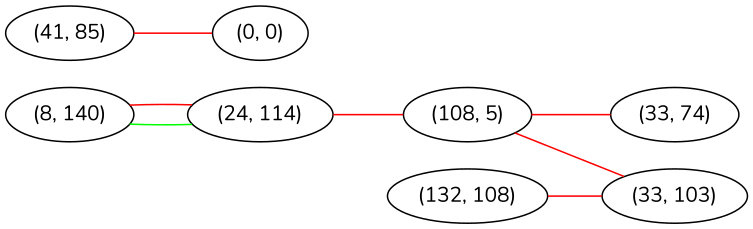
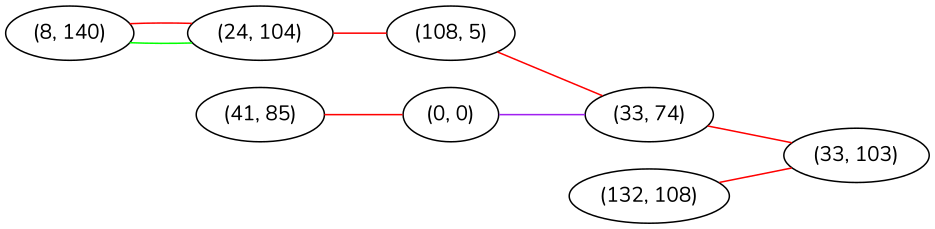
node "(24, 114)": label "(24, 114)" -> "(24, 104)"
edge "(0, 0)" -- "(33, 74)": added
edge "(108, 5)" -- "(33, 103)": now "(33, 74)" -- "(33, 103)"
